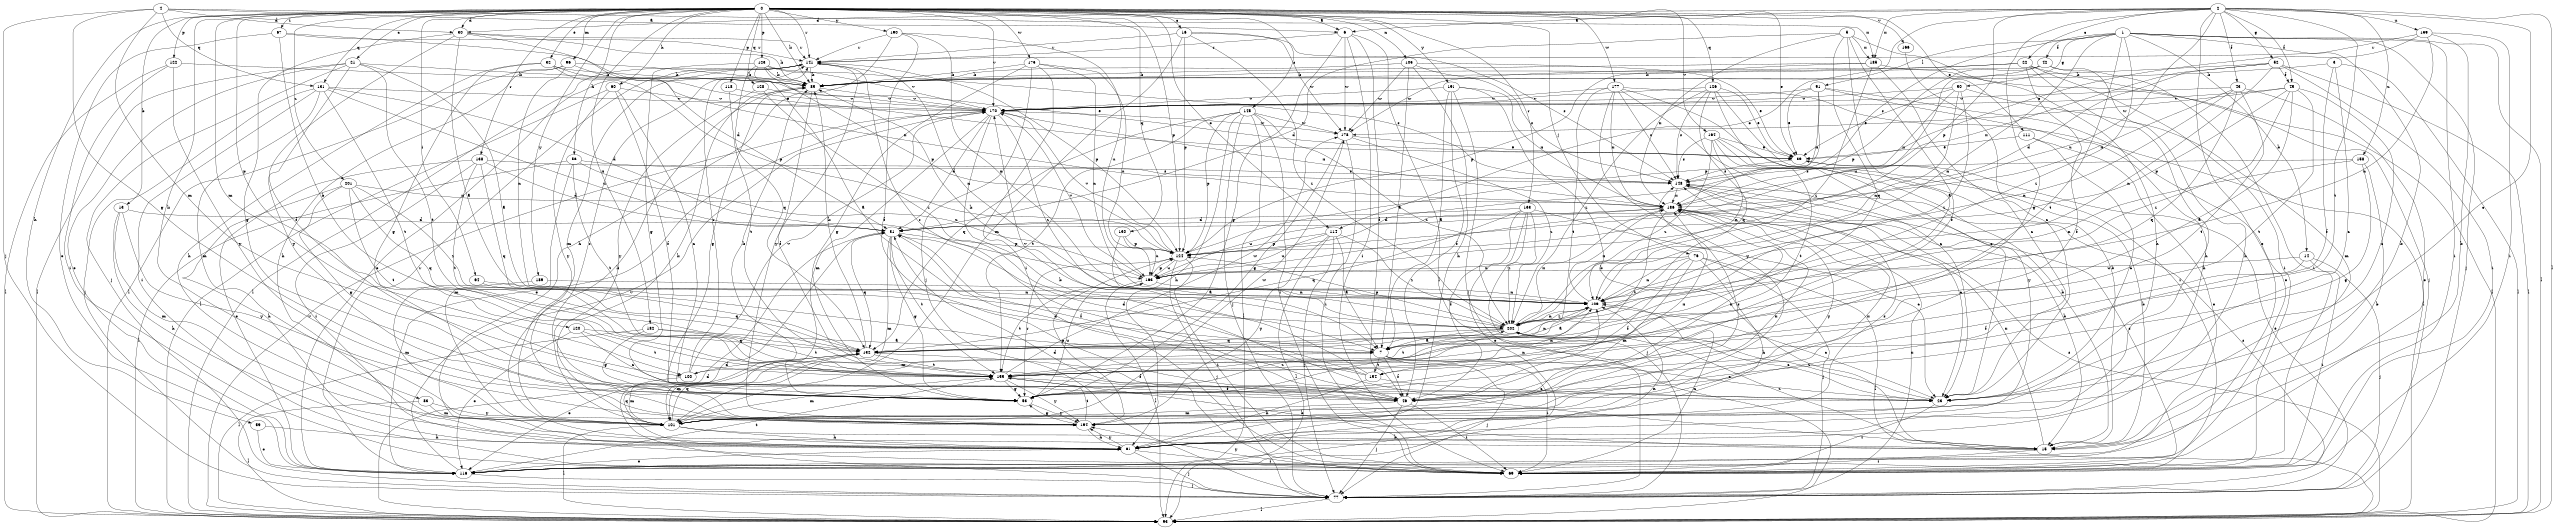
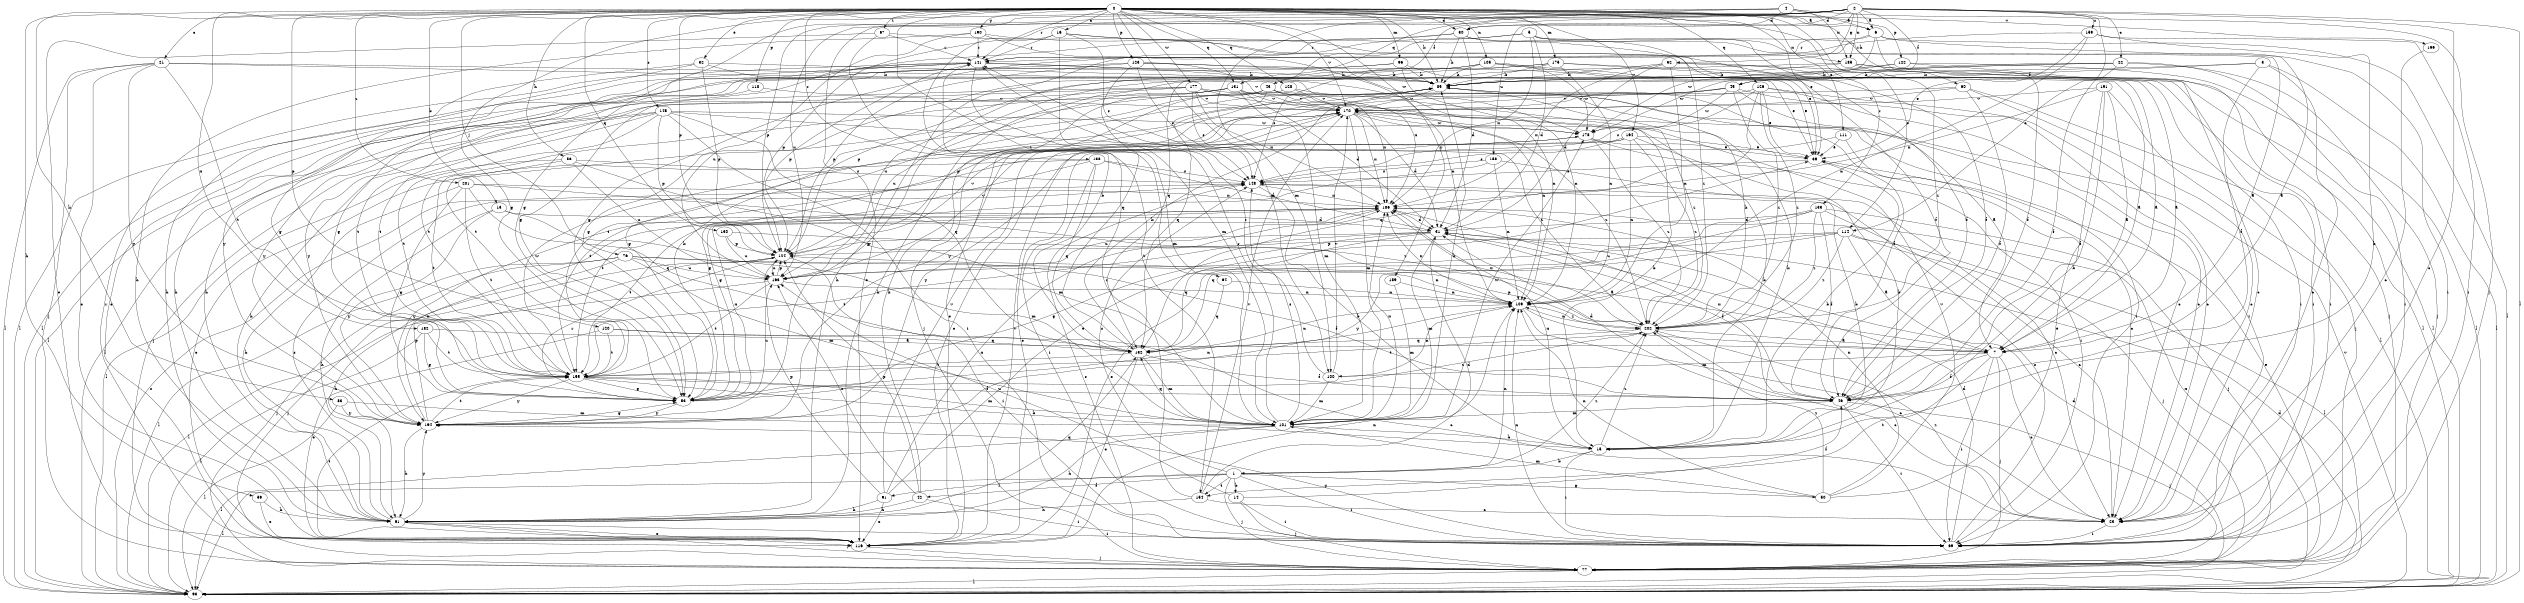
edge "0" -> "191": removed, label "y"
edge "0" -> "175": label "w" -> "m"
edge "52" -> "45": now "3" -> "45"
edge "1" -> "15": reversed
